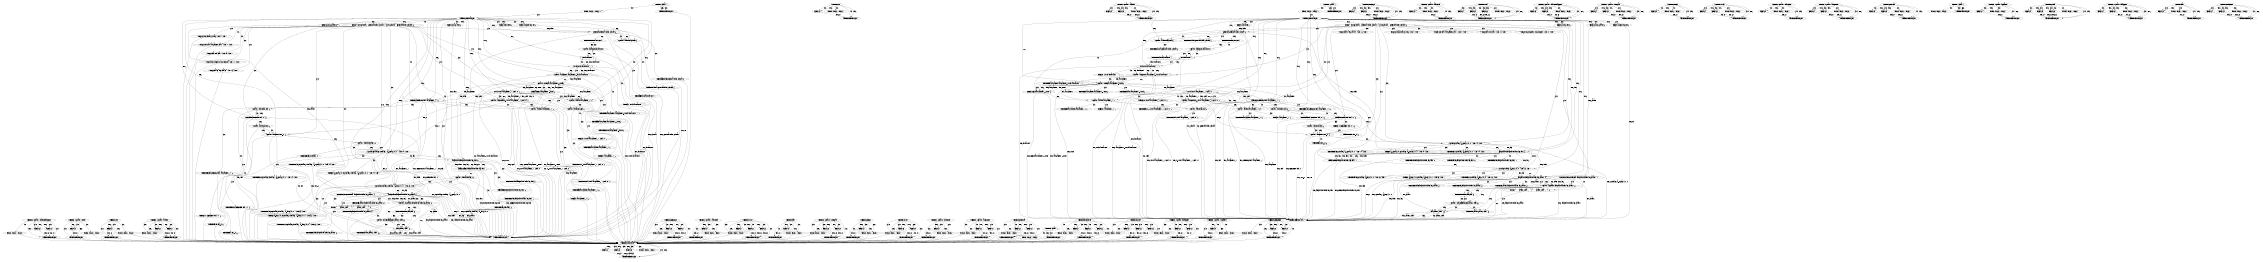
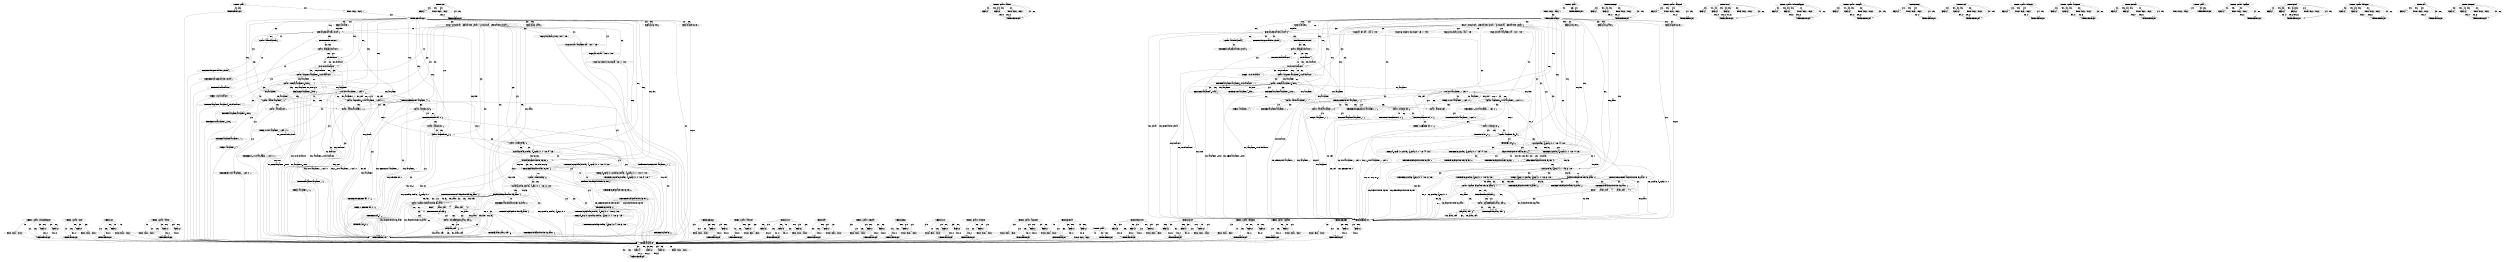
node "<(LOCAL,char[20] key: char[20])<SUB>18</SUB>>": removed
node "<(LOCAL,char[32] key: char[32])<SUB>18</SUB>>": removed
